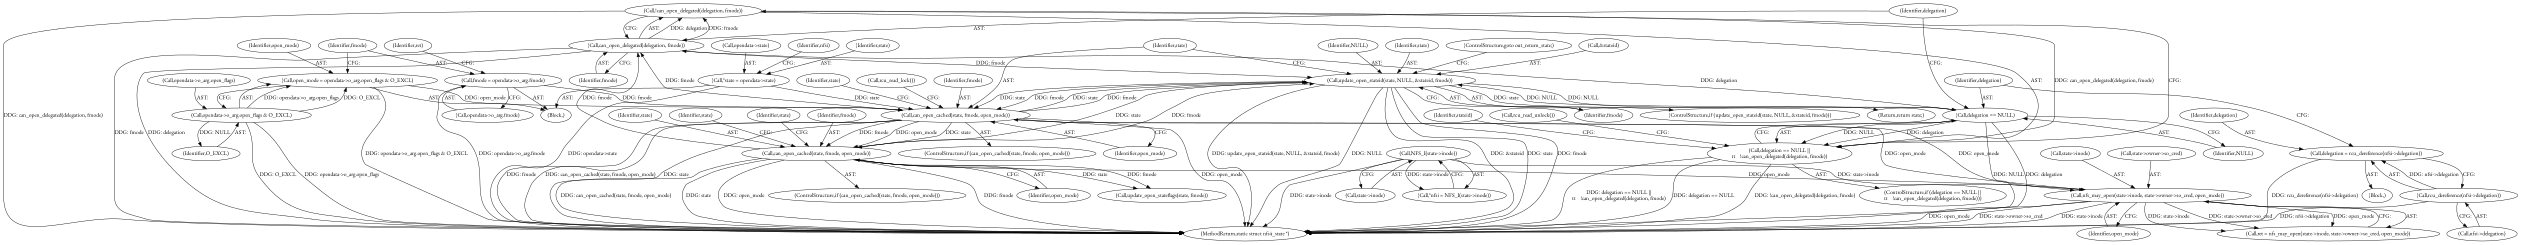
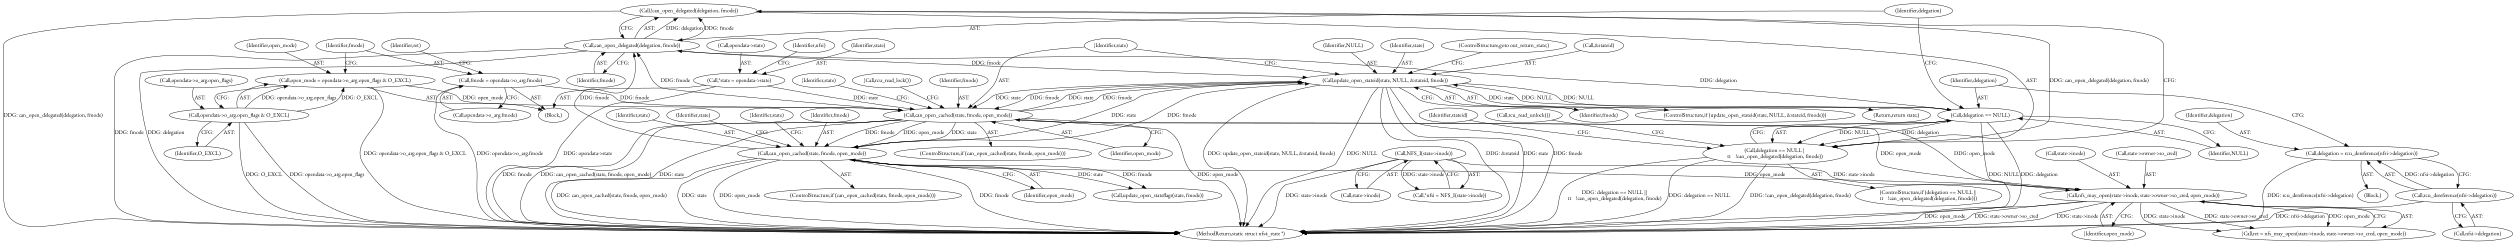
edge "(Call,opendata->o_arg.open_flags & O_EXCL)" -> "(Identifier,O_EXCL)": label "DDG: NULL" -> "CFG: "
